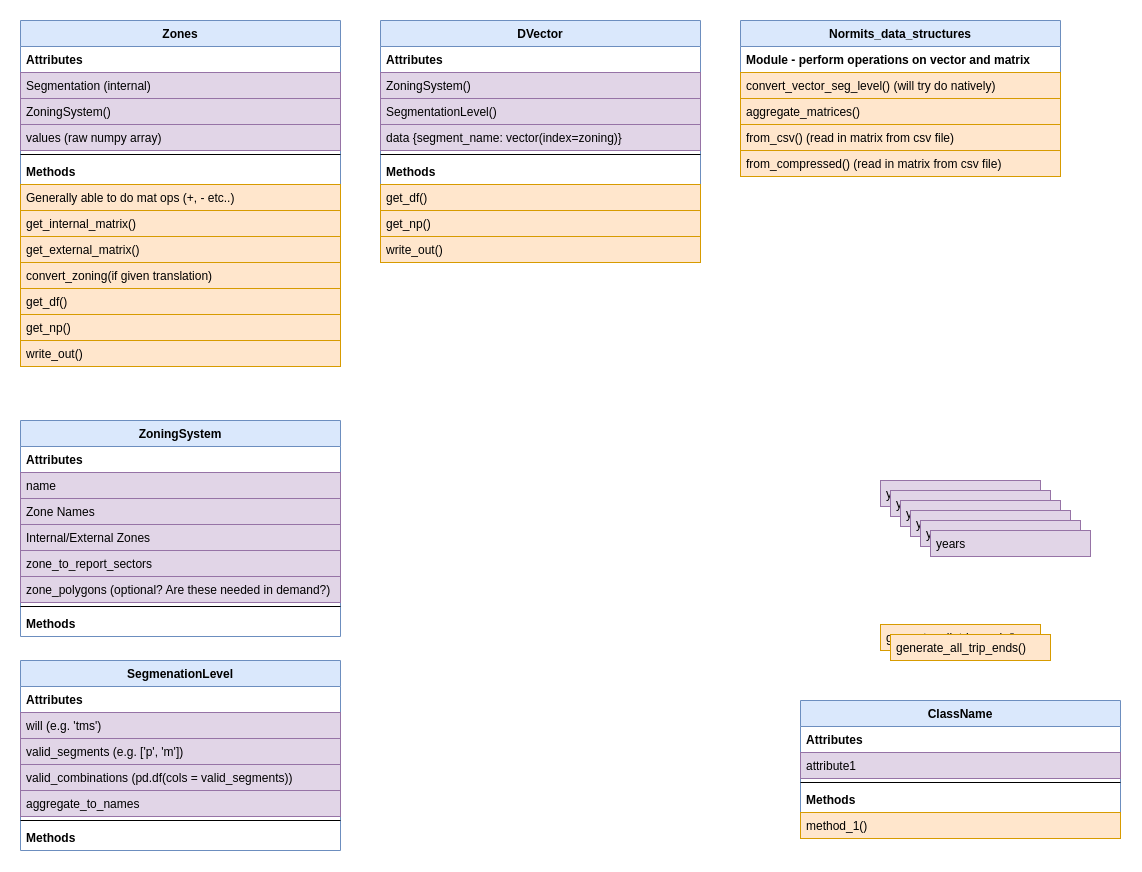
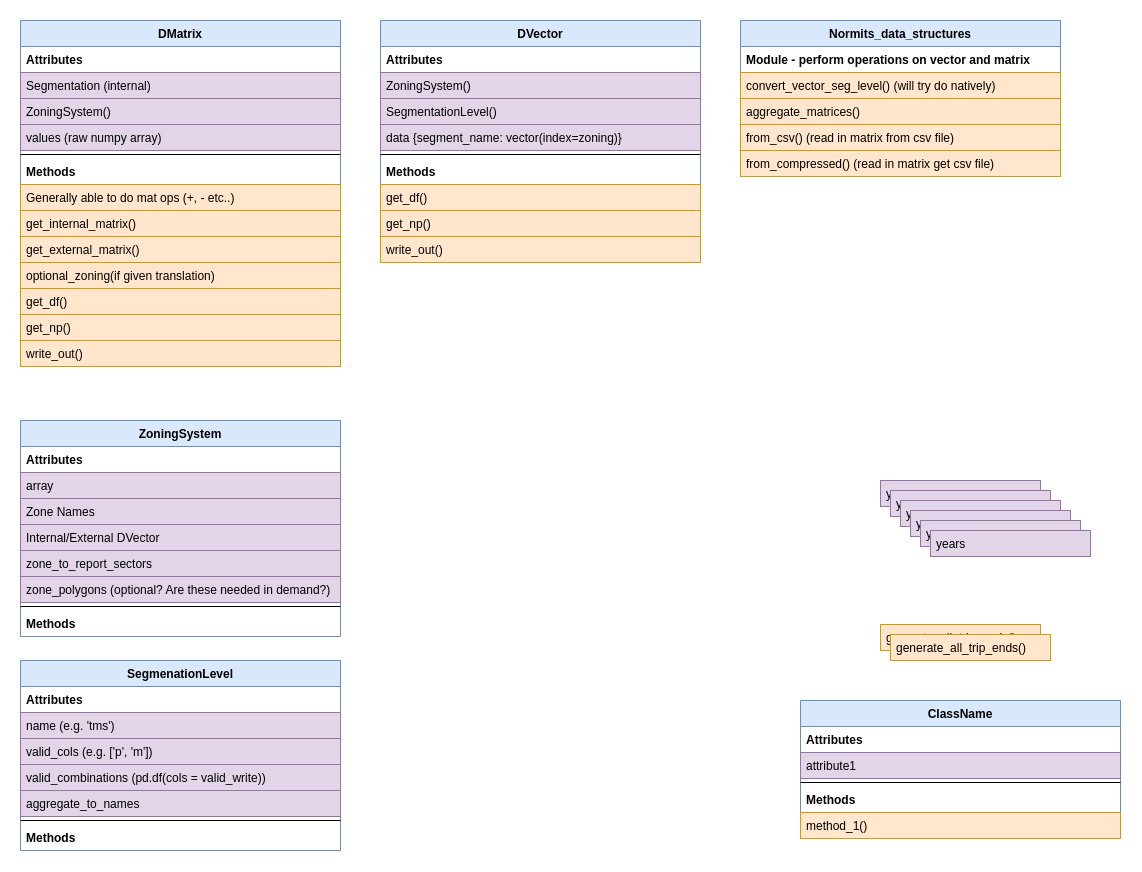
node "Zones": label "Zones" -> "DMatrix"
node "from_compressed() (read in matrix from csv file)": label "from_compressed() (read in matrix from csv file)" -> "from_compressed() (read in matrix get csv file)"
node "convert_zoning(if given translation)": label "convert_zoning(if given translation)" -> "optional_zoning(if given translation)"
node "name": label "name" -> "array"
node "Internal/External Zones": label "Internal/External Zones" -> "Internal/External DVector"
node "will (e.g. 'tms')": label "will (e.g. 'tms')" -> "name (e.g. 'tms')"
node "valid_segments (e.g. ['p', 'm'])": label "valid_segments (e.g. ['p', 'm'])" -> "valid_cols (e.g. ['p', 'm'])"
node "valid_combinations (pd.df(cols = valid_segments))": label "valid_combinations (pd.df(cols = valid_segments))" -> "valid_combinations (pd.df(cols = valid_write))"
